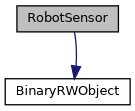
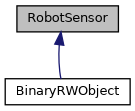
edge "RobotSensor" -> "BinaryRWObject": reversed
